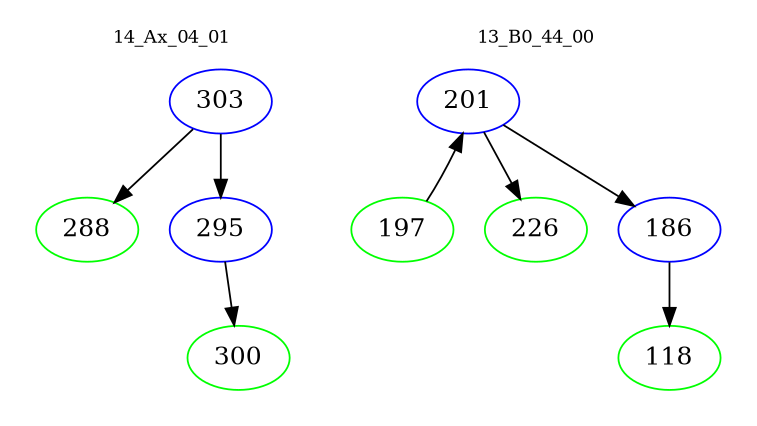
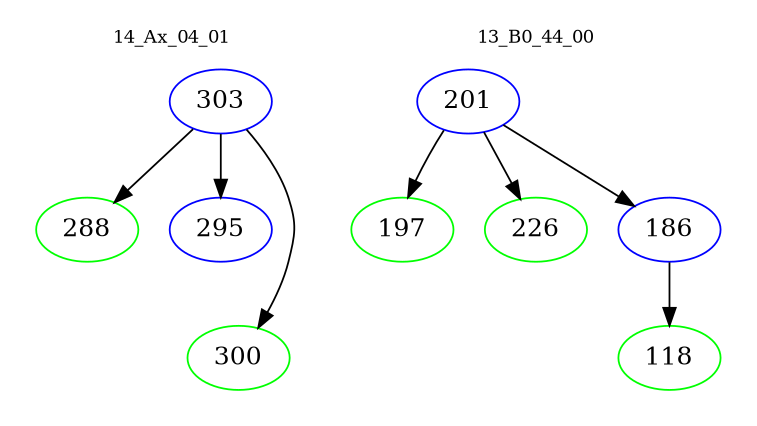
edge "197" -> "201": reversed
edge "295" -> "300": now "303" -> "300"
